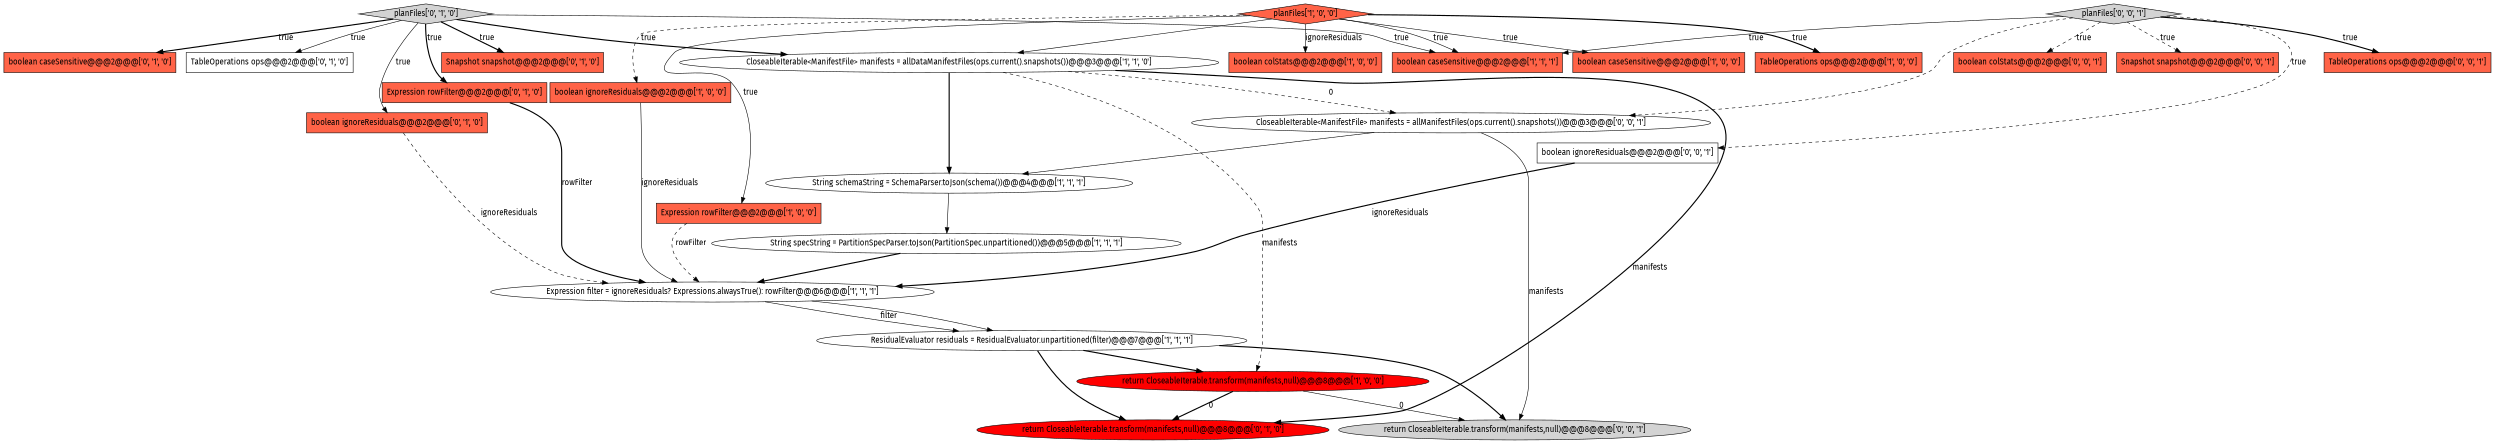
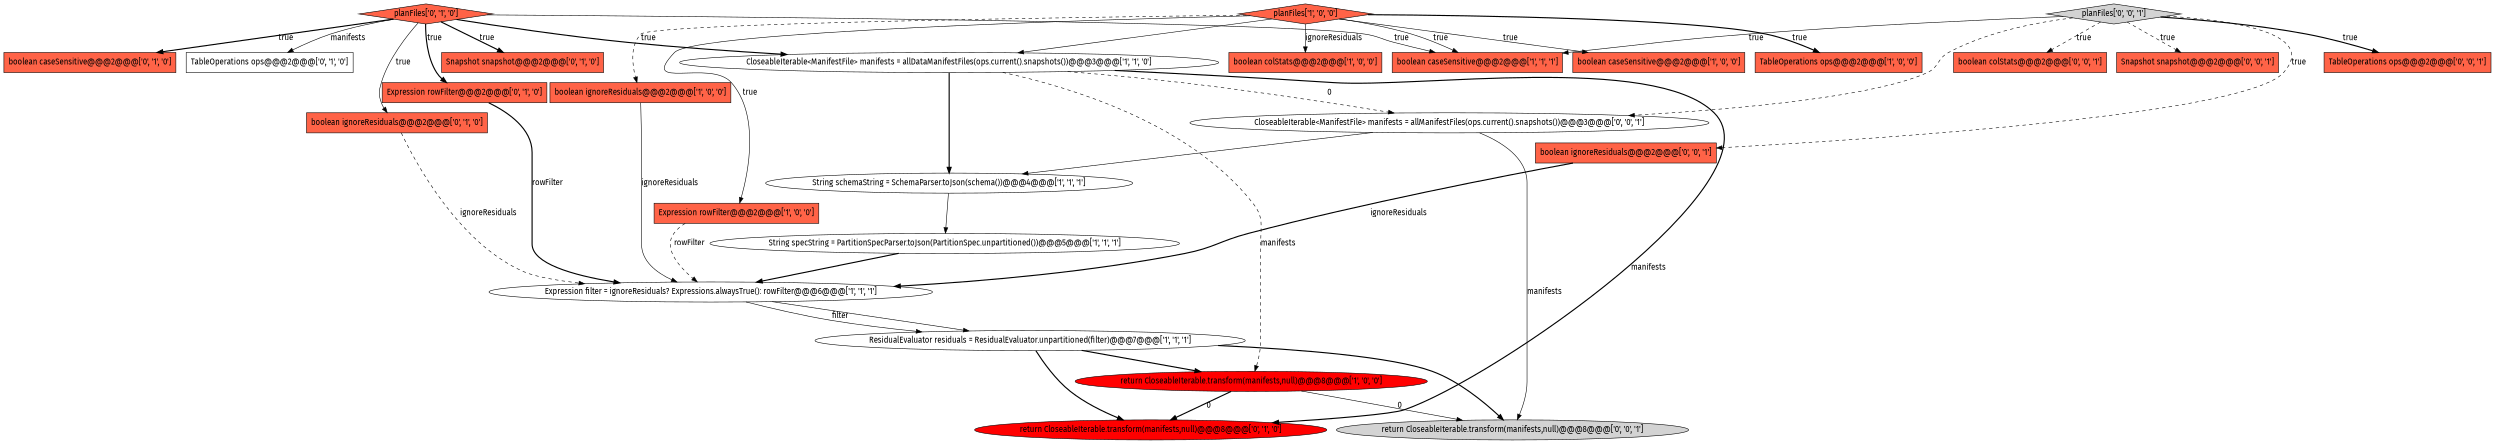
node "planFiles['0', '1', '0']": fillcolor lightgray -> tomato
edge "planFiles['0', '1', '0']" -> "TableOperations ops@@@2@@@['0', '1', '0']": label "true" -> "manifests"
node "boolean ignoreResiduals@@@2@@@['0', '0', '1']": fillcolor white -> tomato
